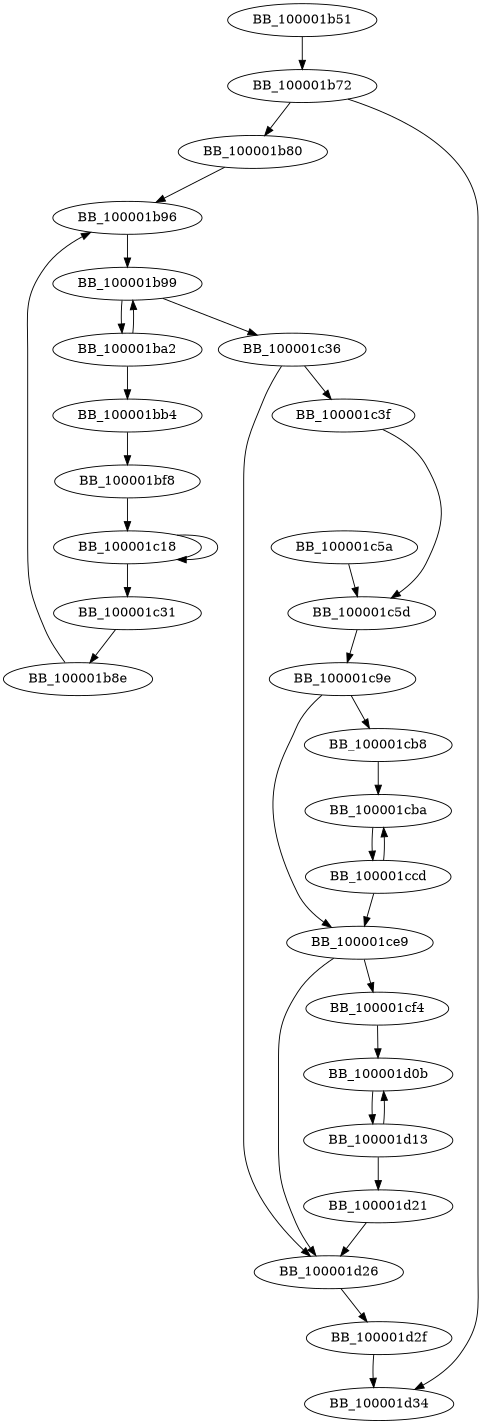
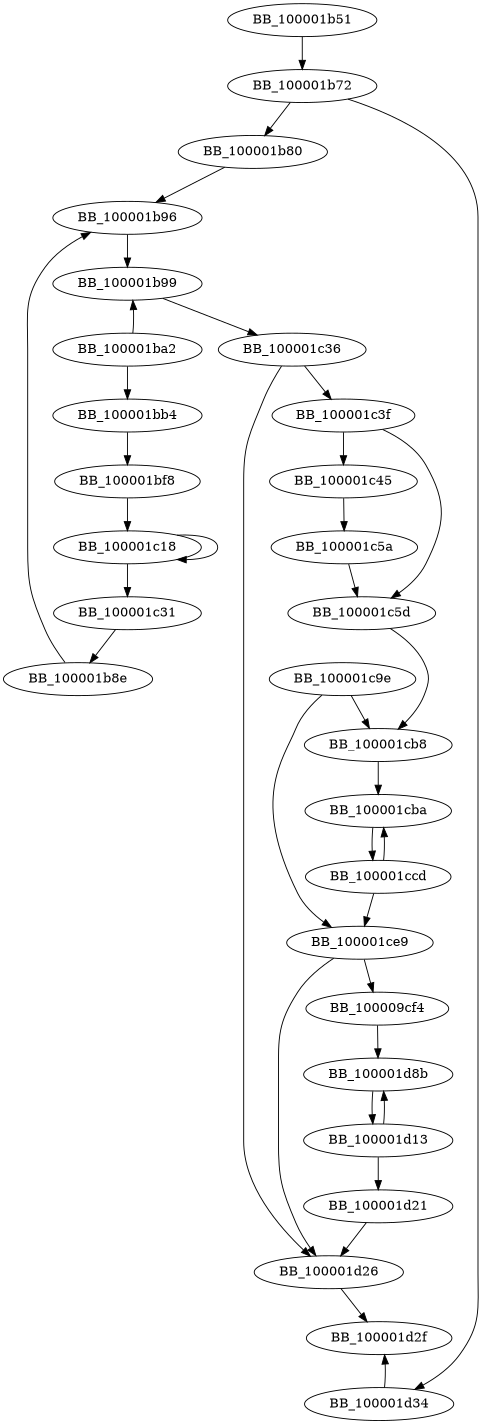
edge "BB_100001b99" -> "BB_100001ba2": removed
node "BB_100001c45": added
edge "BB_100001c5d" -> "BB_100001c9e": now "BB_100001c5d" -> "BB_100001cb8"
node "BB_100001cf4": label "BB_100001cf4" -> "BB_100009cf4"
node "BB_100001d0b": label "BB_100001d0b" -> "BB_100001d8b"
edge "BB_100001d2f" -> "BB_100001d34": reversed
